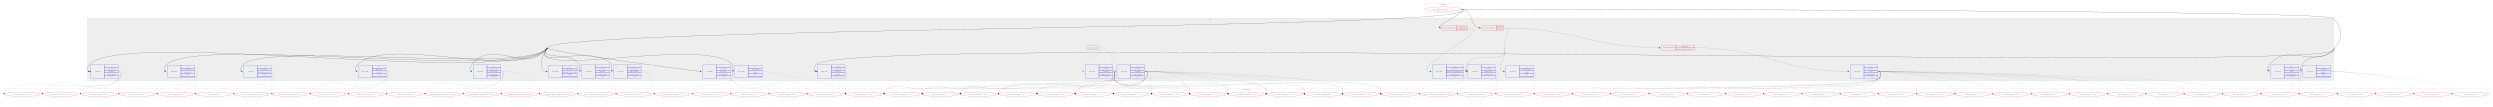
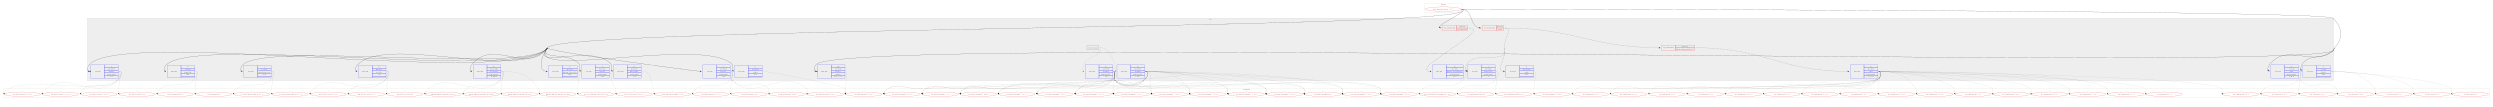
node "dev-lang/python-3.7.0": removed
